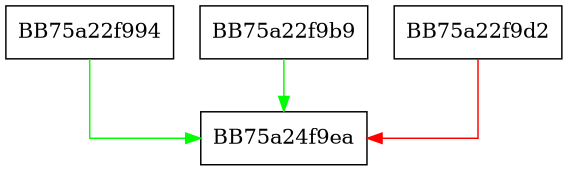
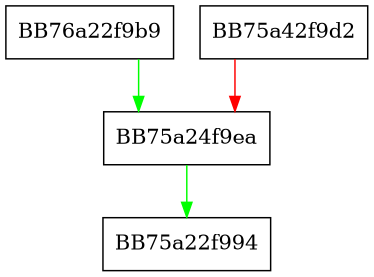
node "BB75a22f9b9": label "BB75a22f9b9" -> "BB76a22f9b9"
node "BB75a22f9d2": label "BB75a22f9d2" -> "BB75a42f9d2"
edge "BB75a22f994" -> "BB75a24f9ea": reversed
